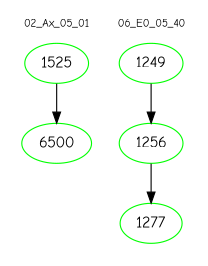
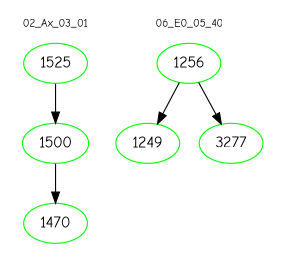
cluster "02_Ax_05_01": label "02_Ax_05_01" -> "02_Ax_03_01"
edge "1249" -> "1256": reversed
node "6500": label "6500" -> "1500"
node "1470": added
node "1277": label "1277" -> "3277"
